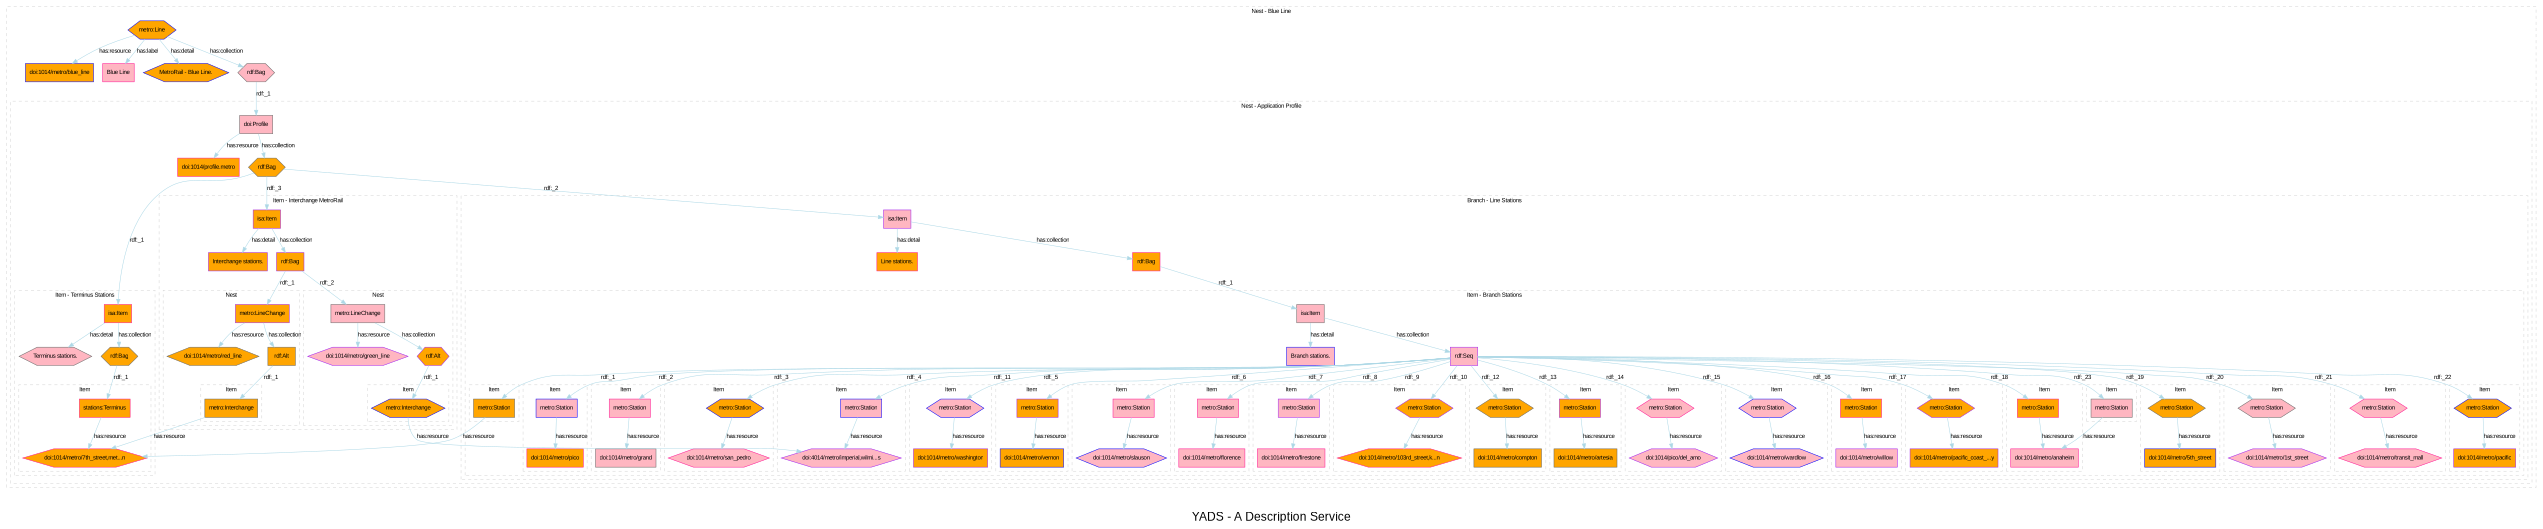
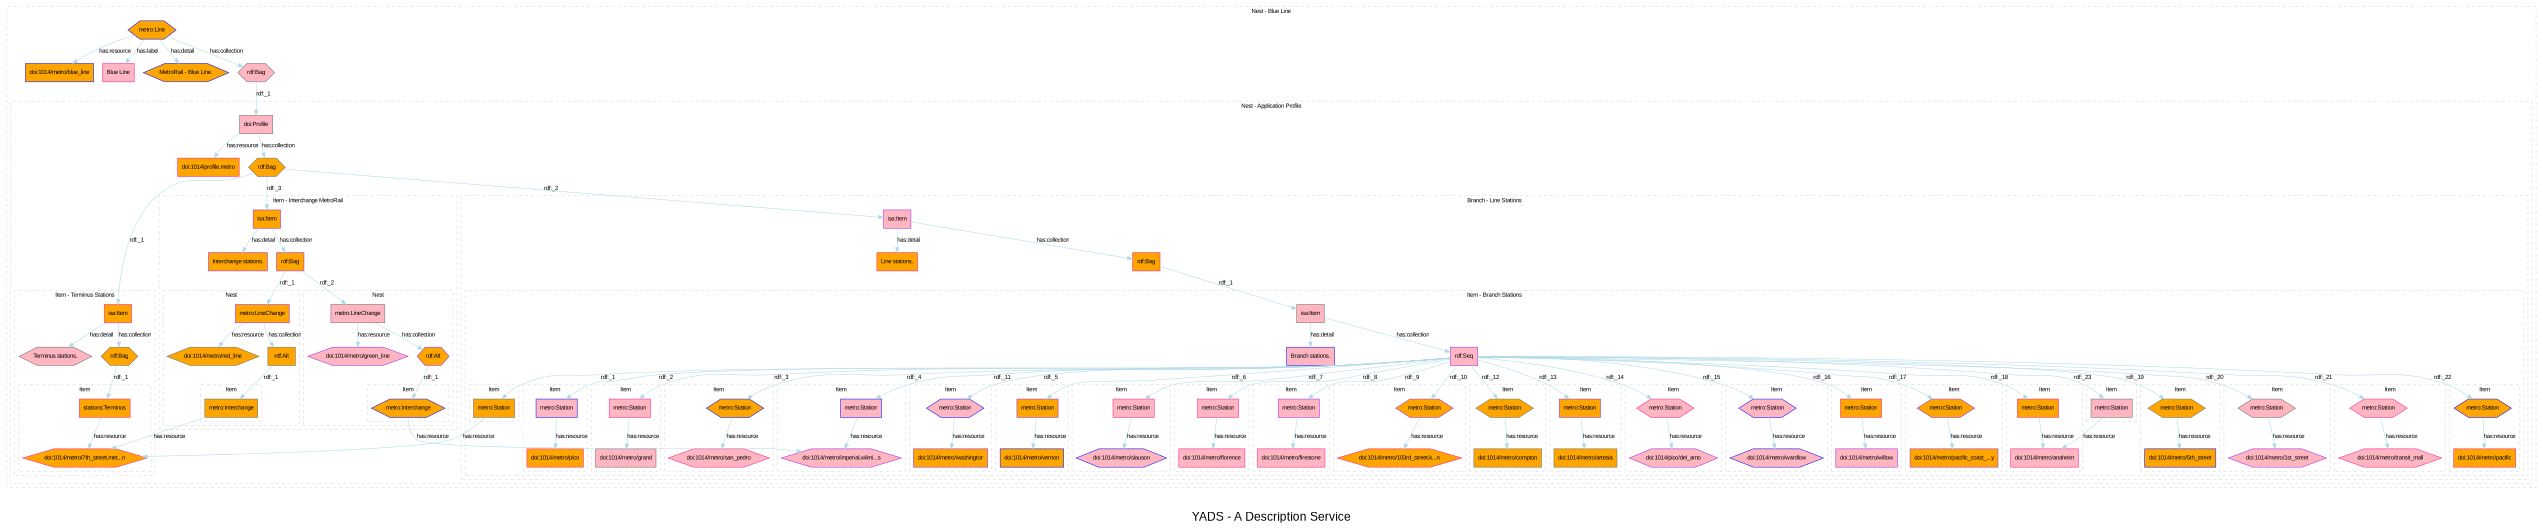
node "doi:4014/metro/imperial,wilmi...s": label "doi:4014/metro/imperial,wilmi...s" -> "doi:1014/metro/imperial,wilmi...s"
node "doi:1014/metro/pacific": color purple -> deeppink
